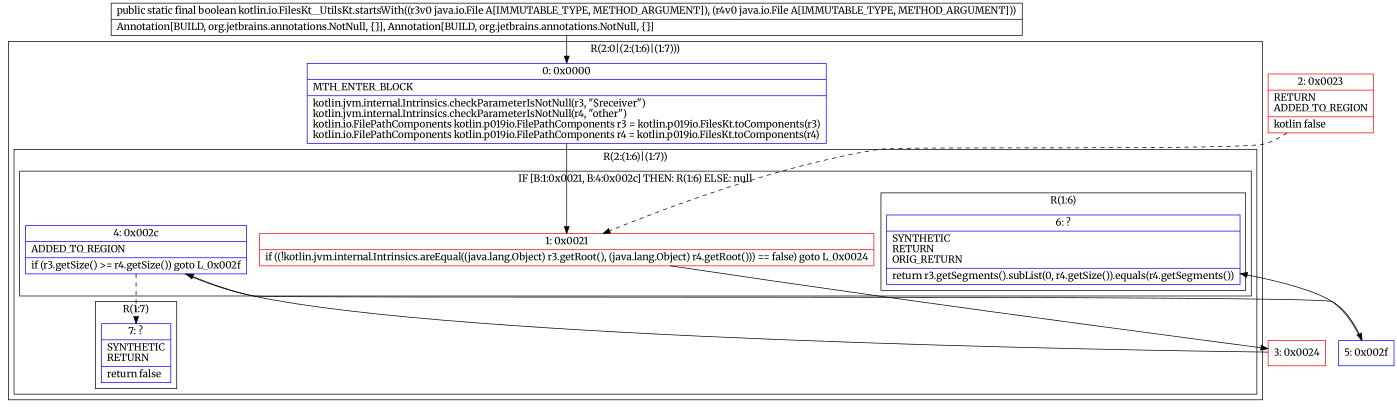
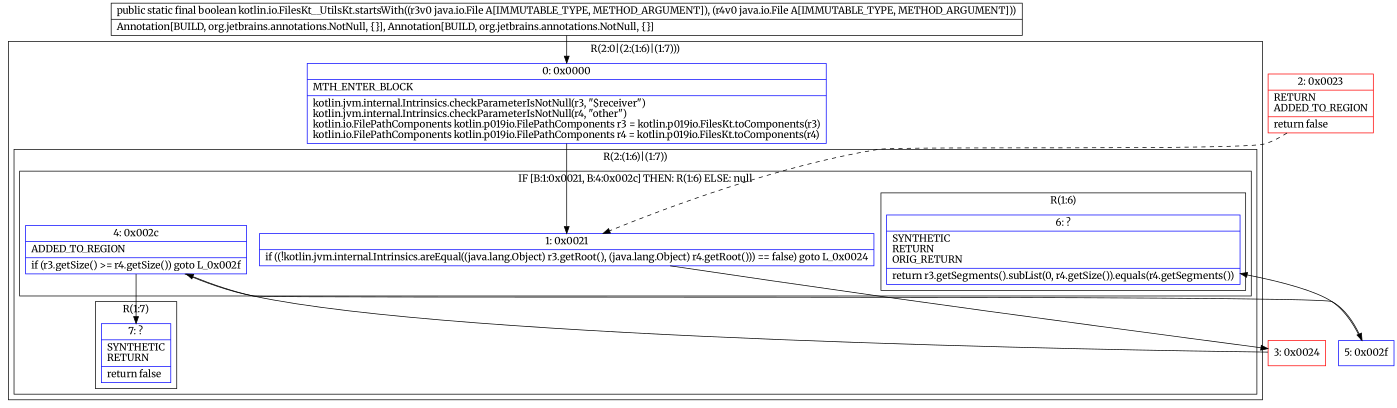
node "2: 0x0023": text "kotlin false" -> "return false"
node "1: 0x0021": color red -> blue
edge "4: 0x002c" -> "7: ?": style dashed -> solid
